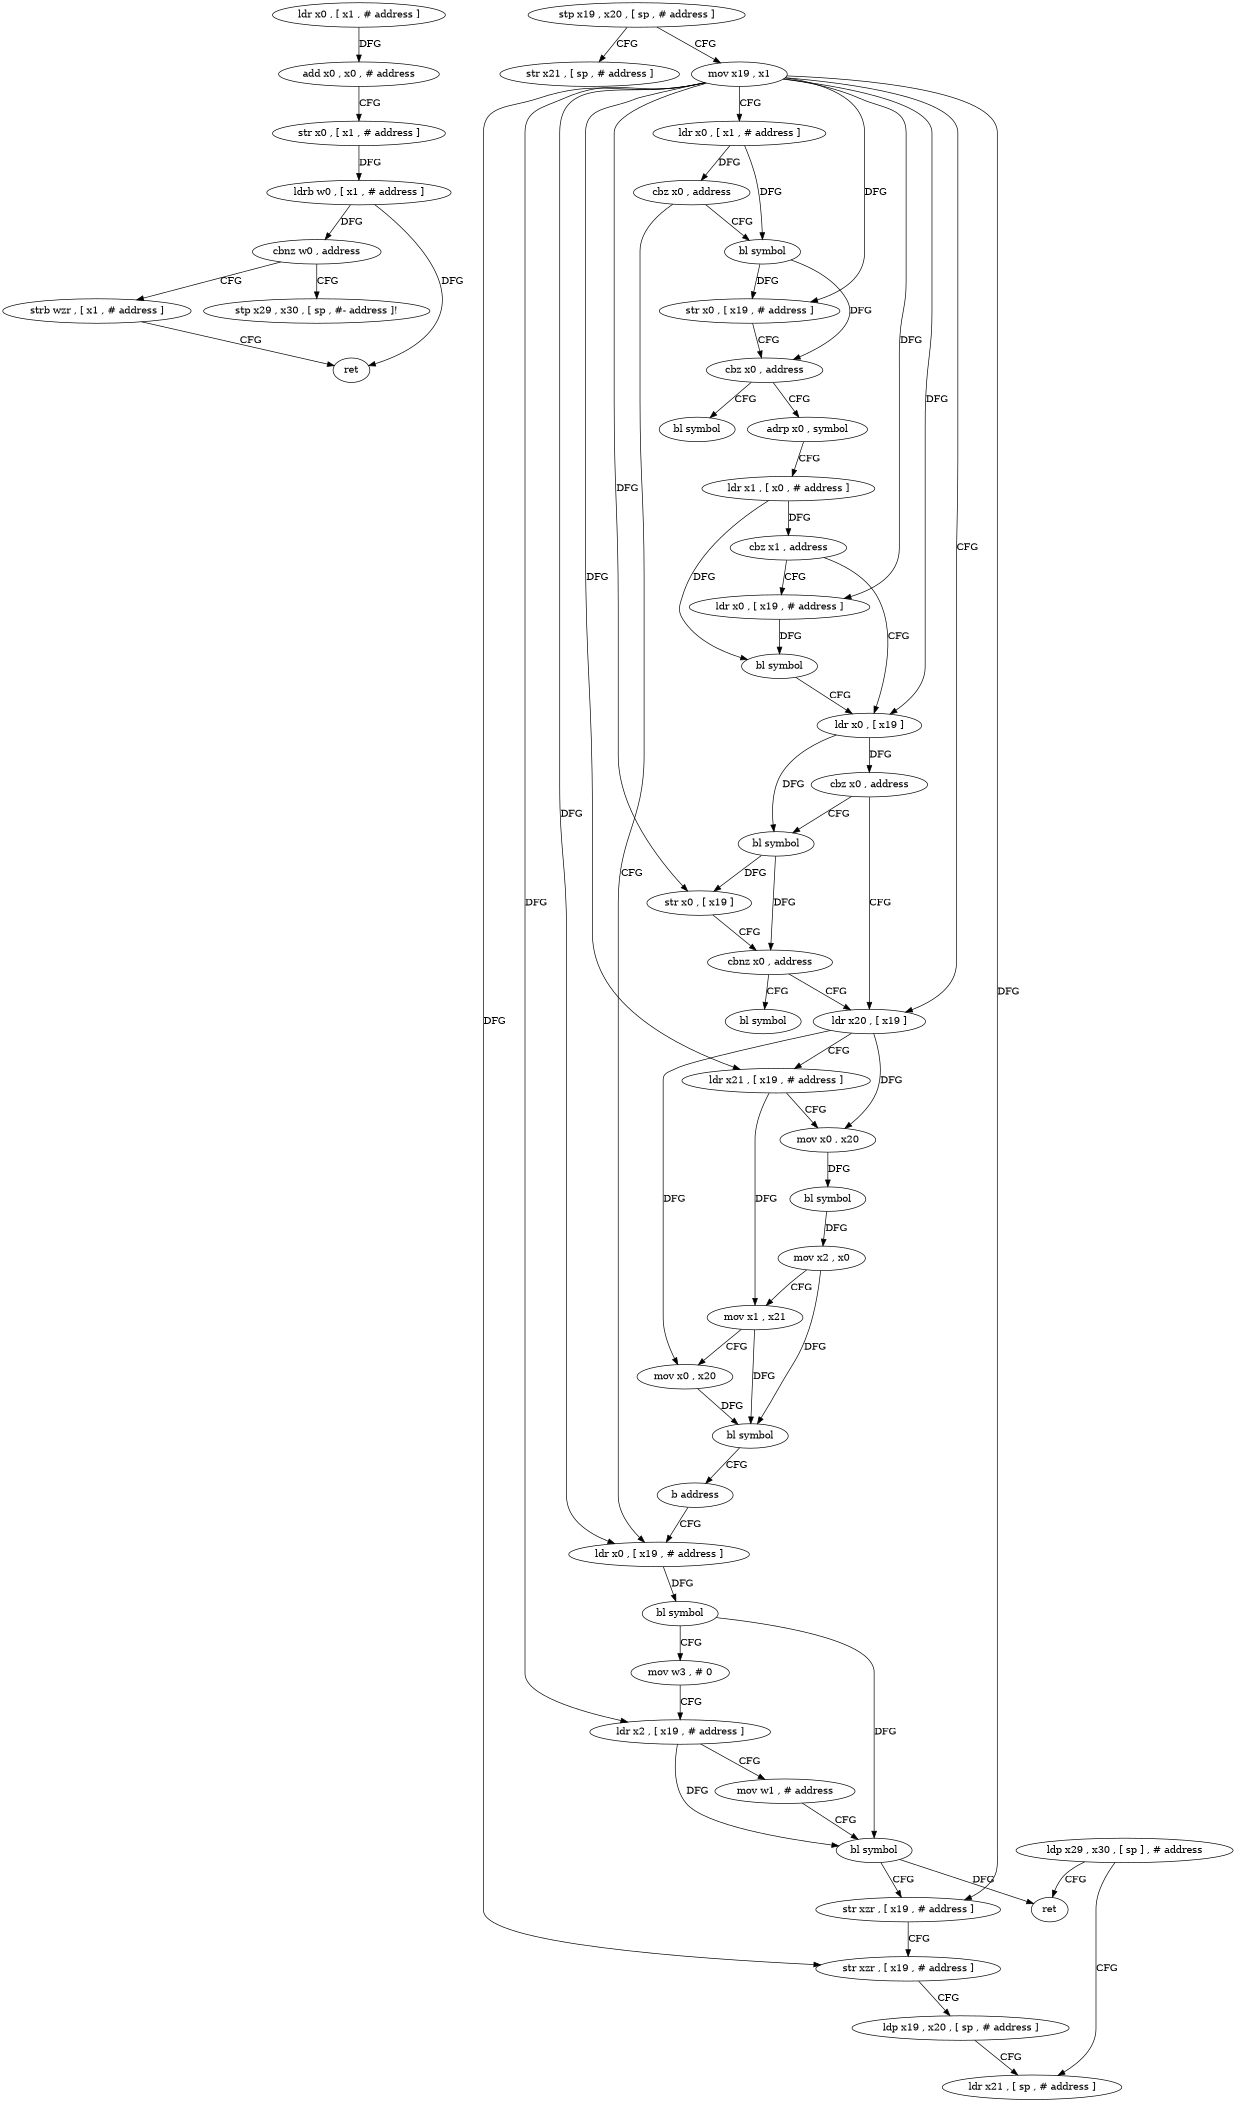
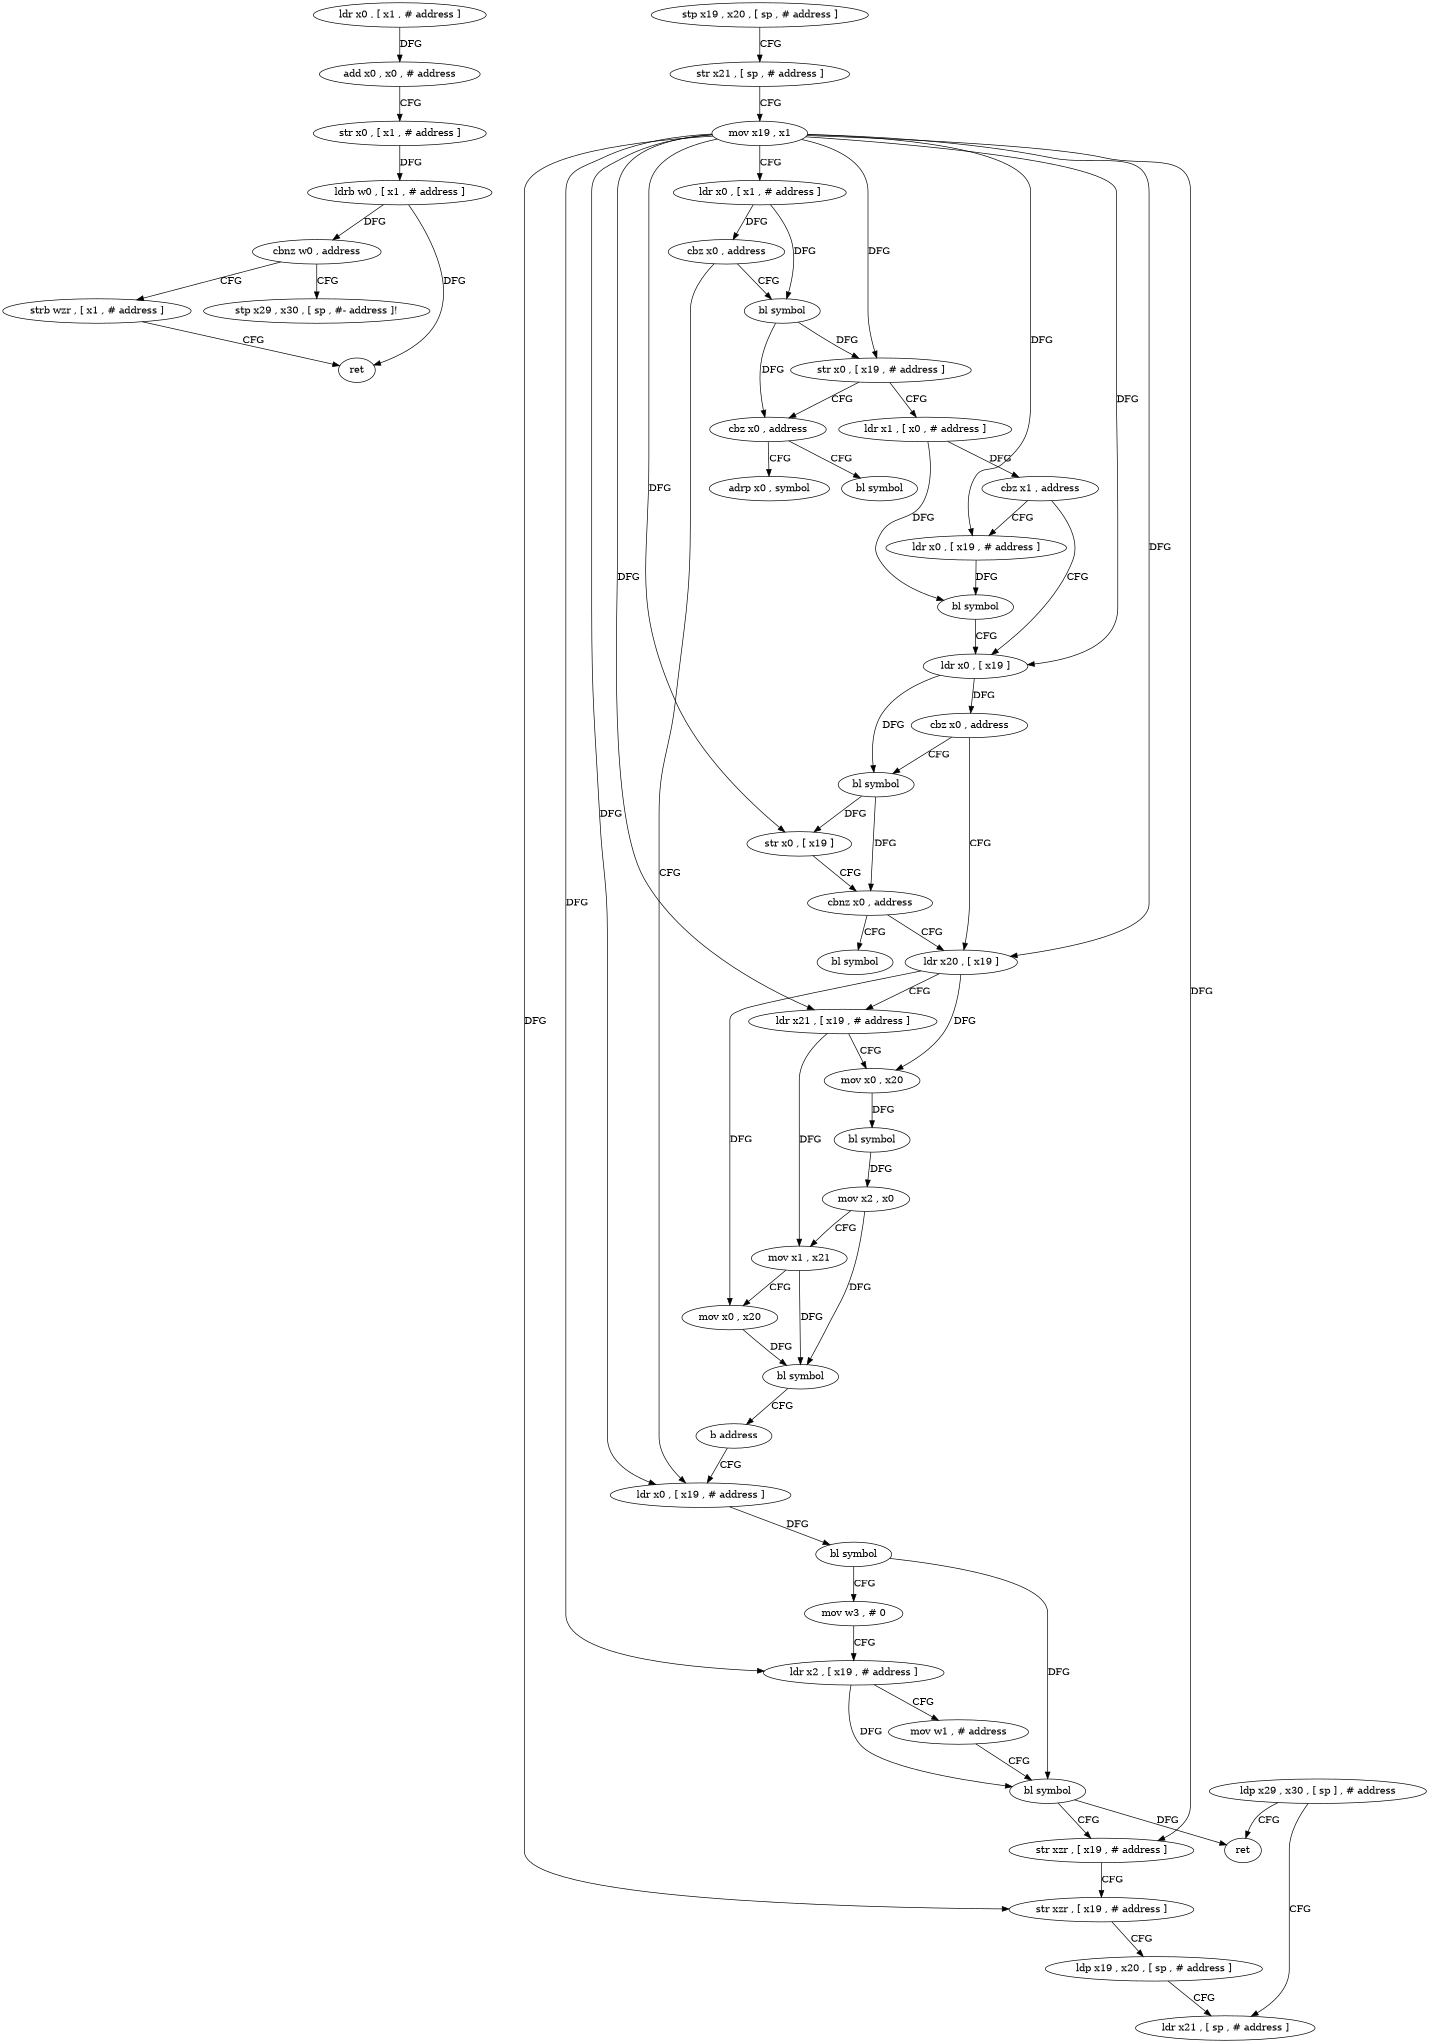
edge "stp x19 , x20 , [ sp , # address ]" -> "mov x19 , x1": now "str x21 , [ sp , # address ]" -> "mov x19 , x1"
edge "adrp x0 , symbol" -> "ldr x1 , [ x0 , # address ]": now "str x0 , [ x19 , # address ]" -> "ldr x1 , [ x0 , # address ]"
edge "mov x19 , x1" -> "ldr x20 , [ x19 ]": label "CFG" -> "DFG"
